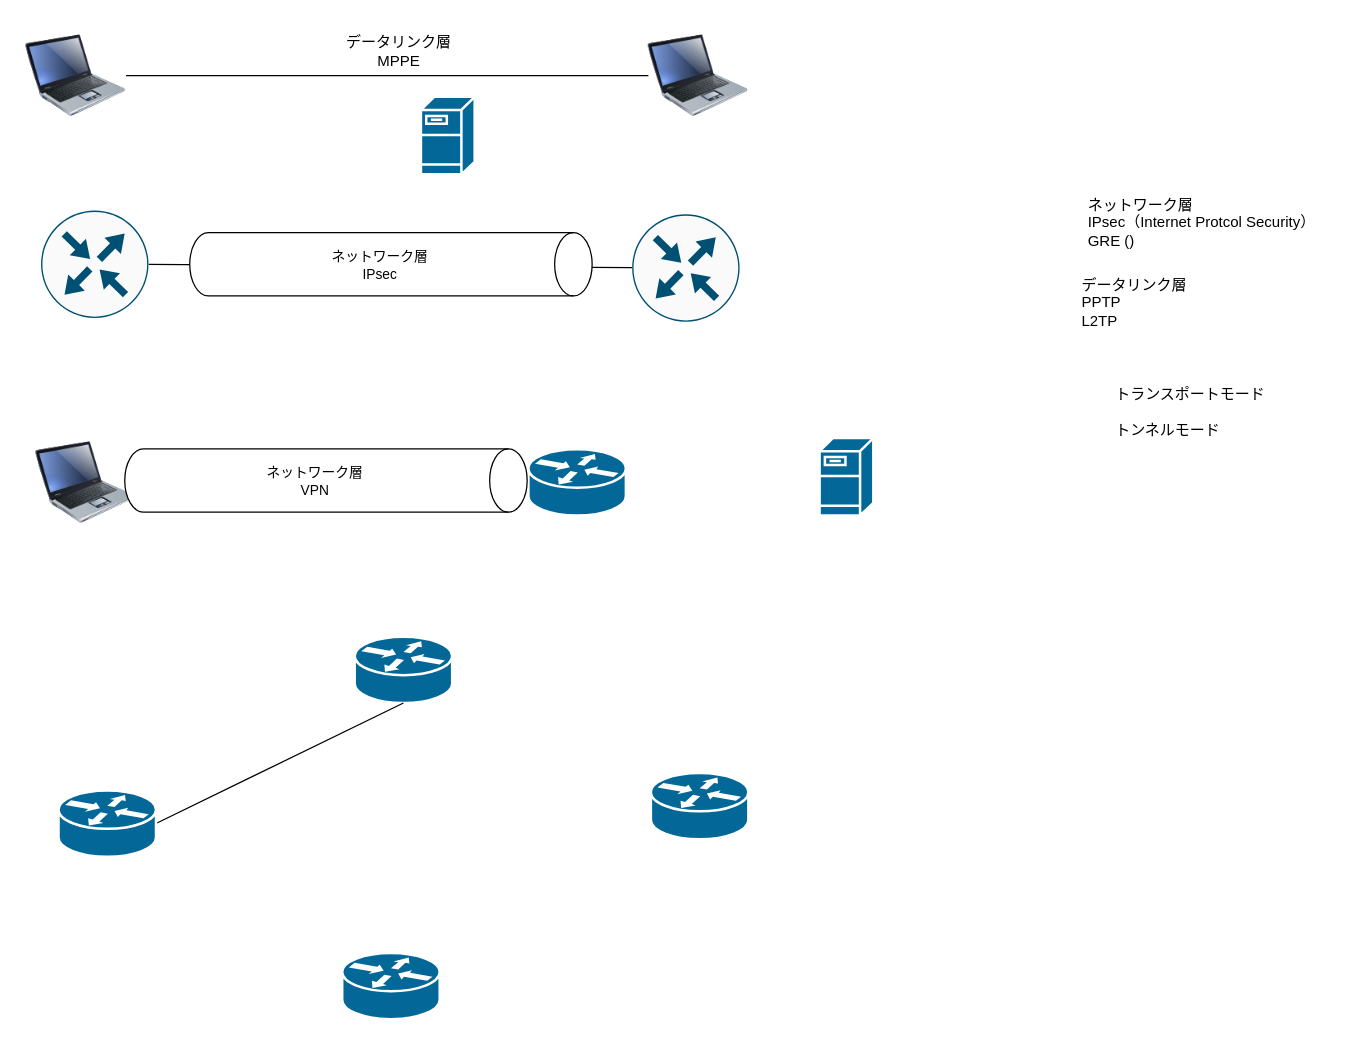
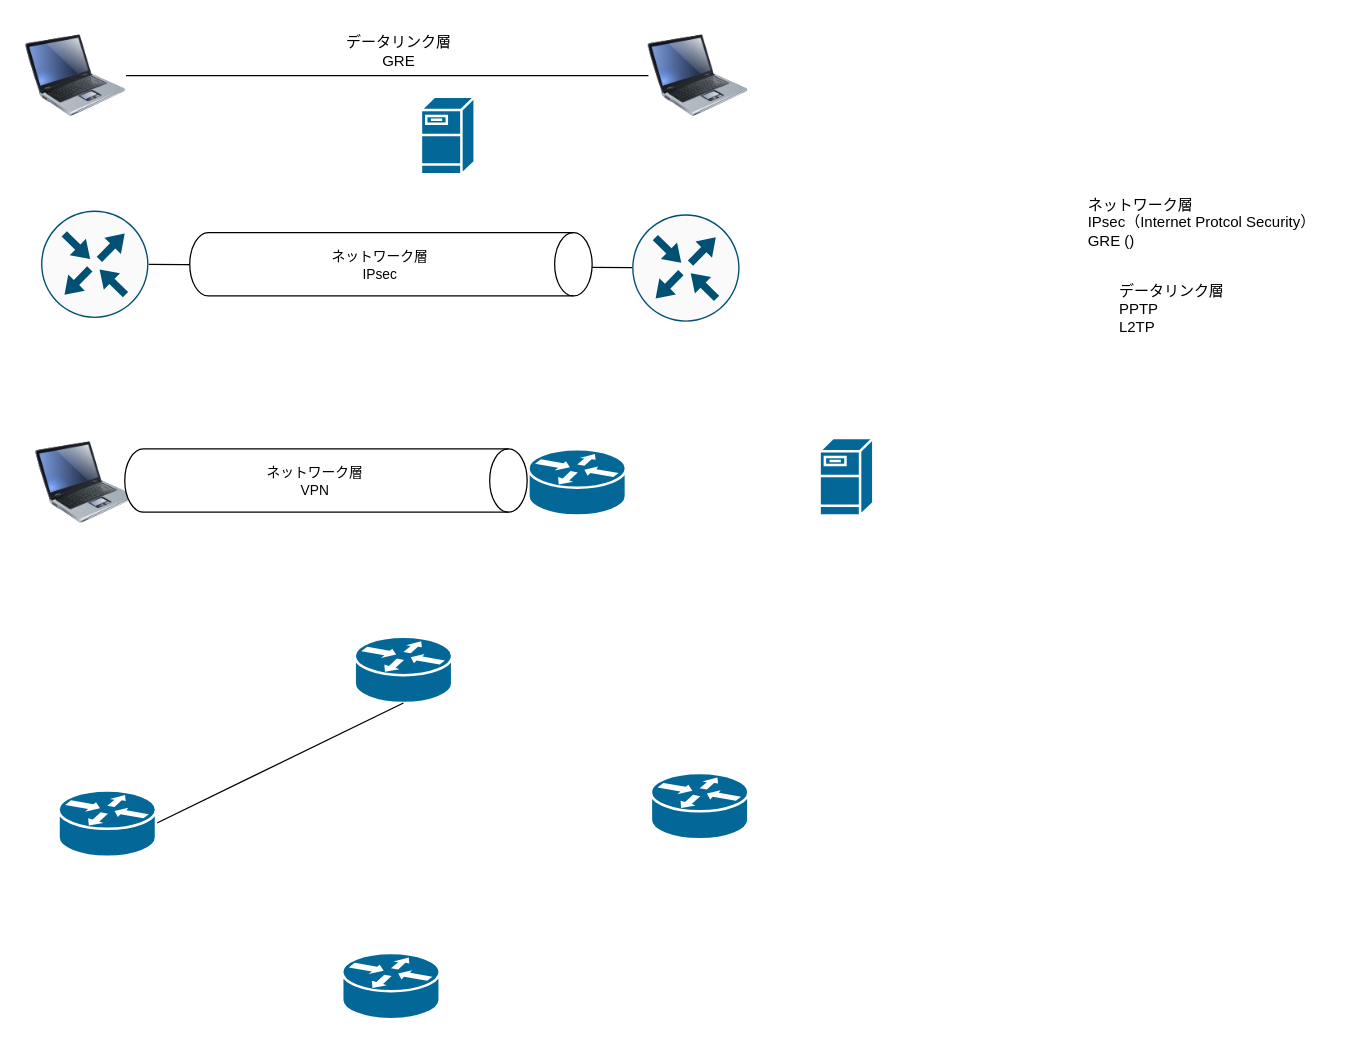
node "データリンク層 MPPE": label "データリンク層 MPPE" -> "データリンク層 GRE"
node "データリンク層 PPTP L2TP": moved (1143, 303) -> (1181, 309)
node "トランスポートモード トンネルモード": removed
